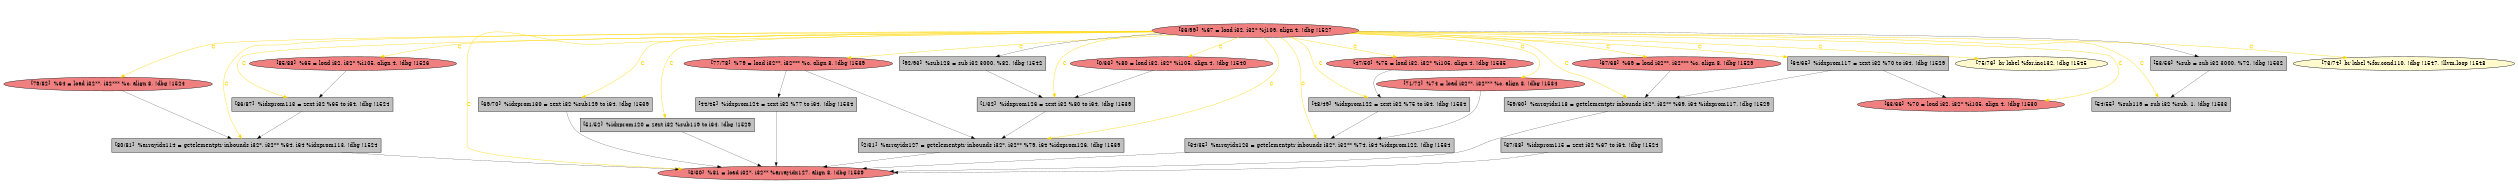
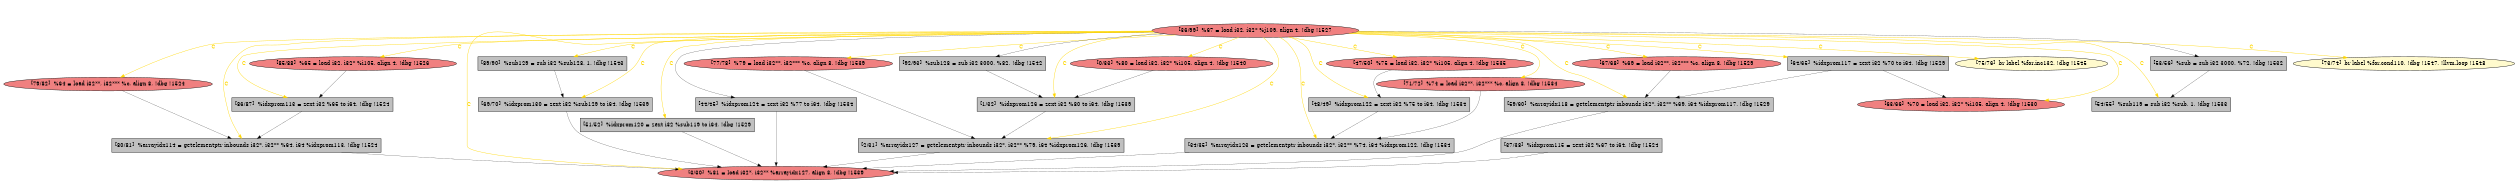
node "[89/90]  %sub129 = sub i32 %sub128, 1, !dbg !1543": added
edge "[77/78]  %79 = load i32**, i32*** %c, align 8, !dbg !1539" -> "[44/45]  %idxprom124 = zext i32 %77 to i64, !dbg !1534": now "[36/99]  %67 = load i32, i32* %j109, align 4, !dbg !1527" -> "[44/45]  %idxprom124 = zext i32 %77 to i64, !dbg !1534"
